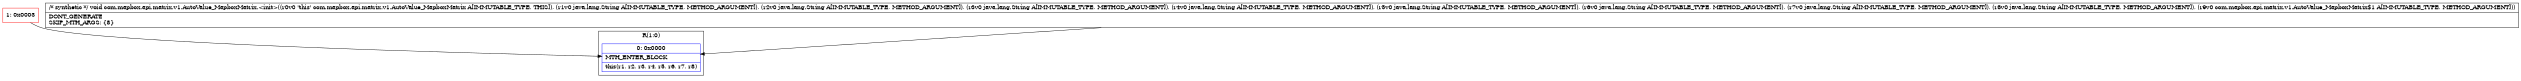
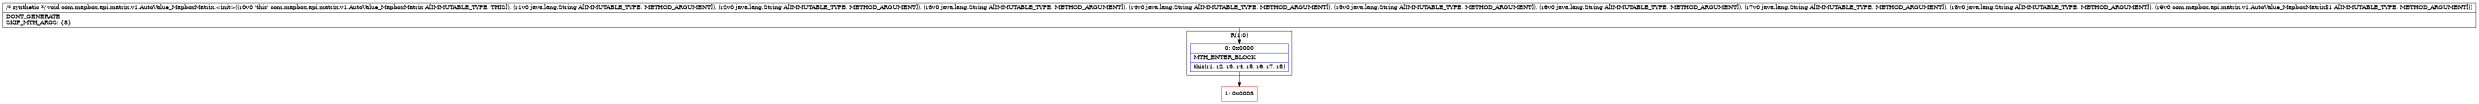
edge "1: 0x0003" -> "0: 0x0000": reversed
